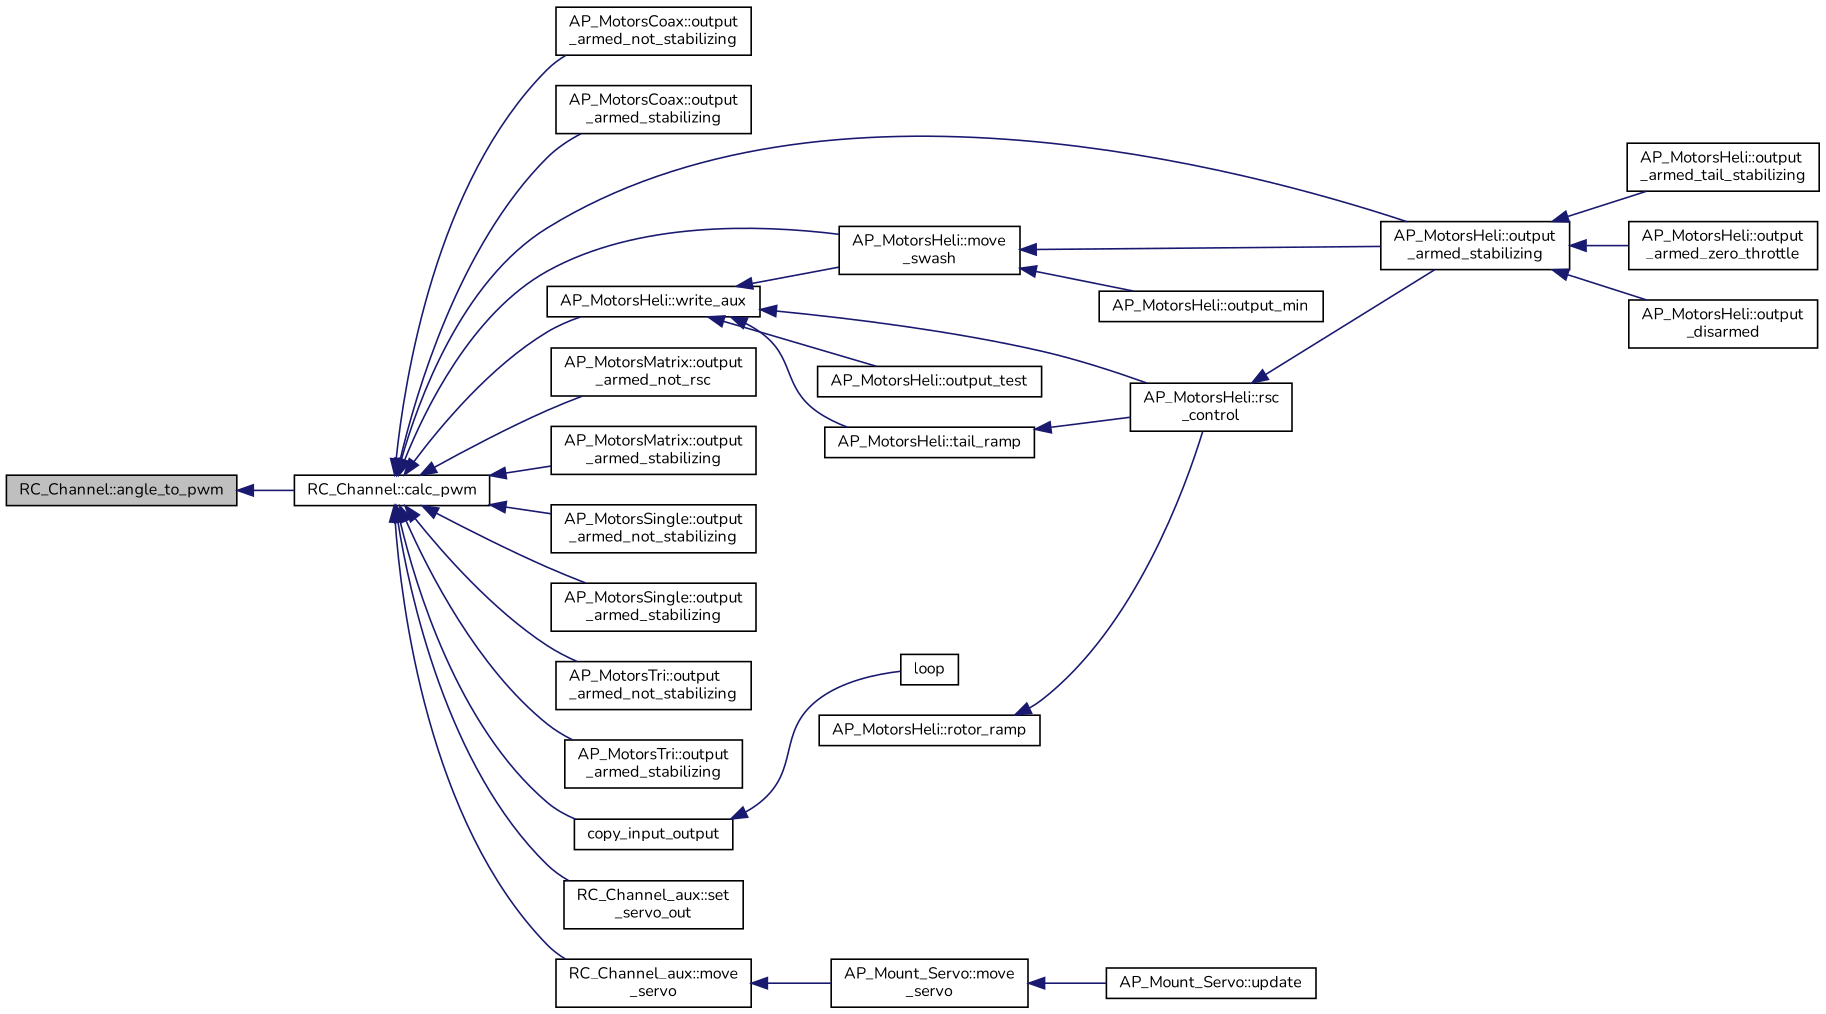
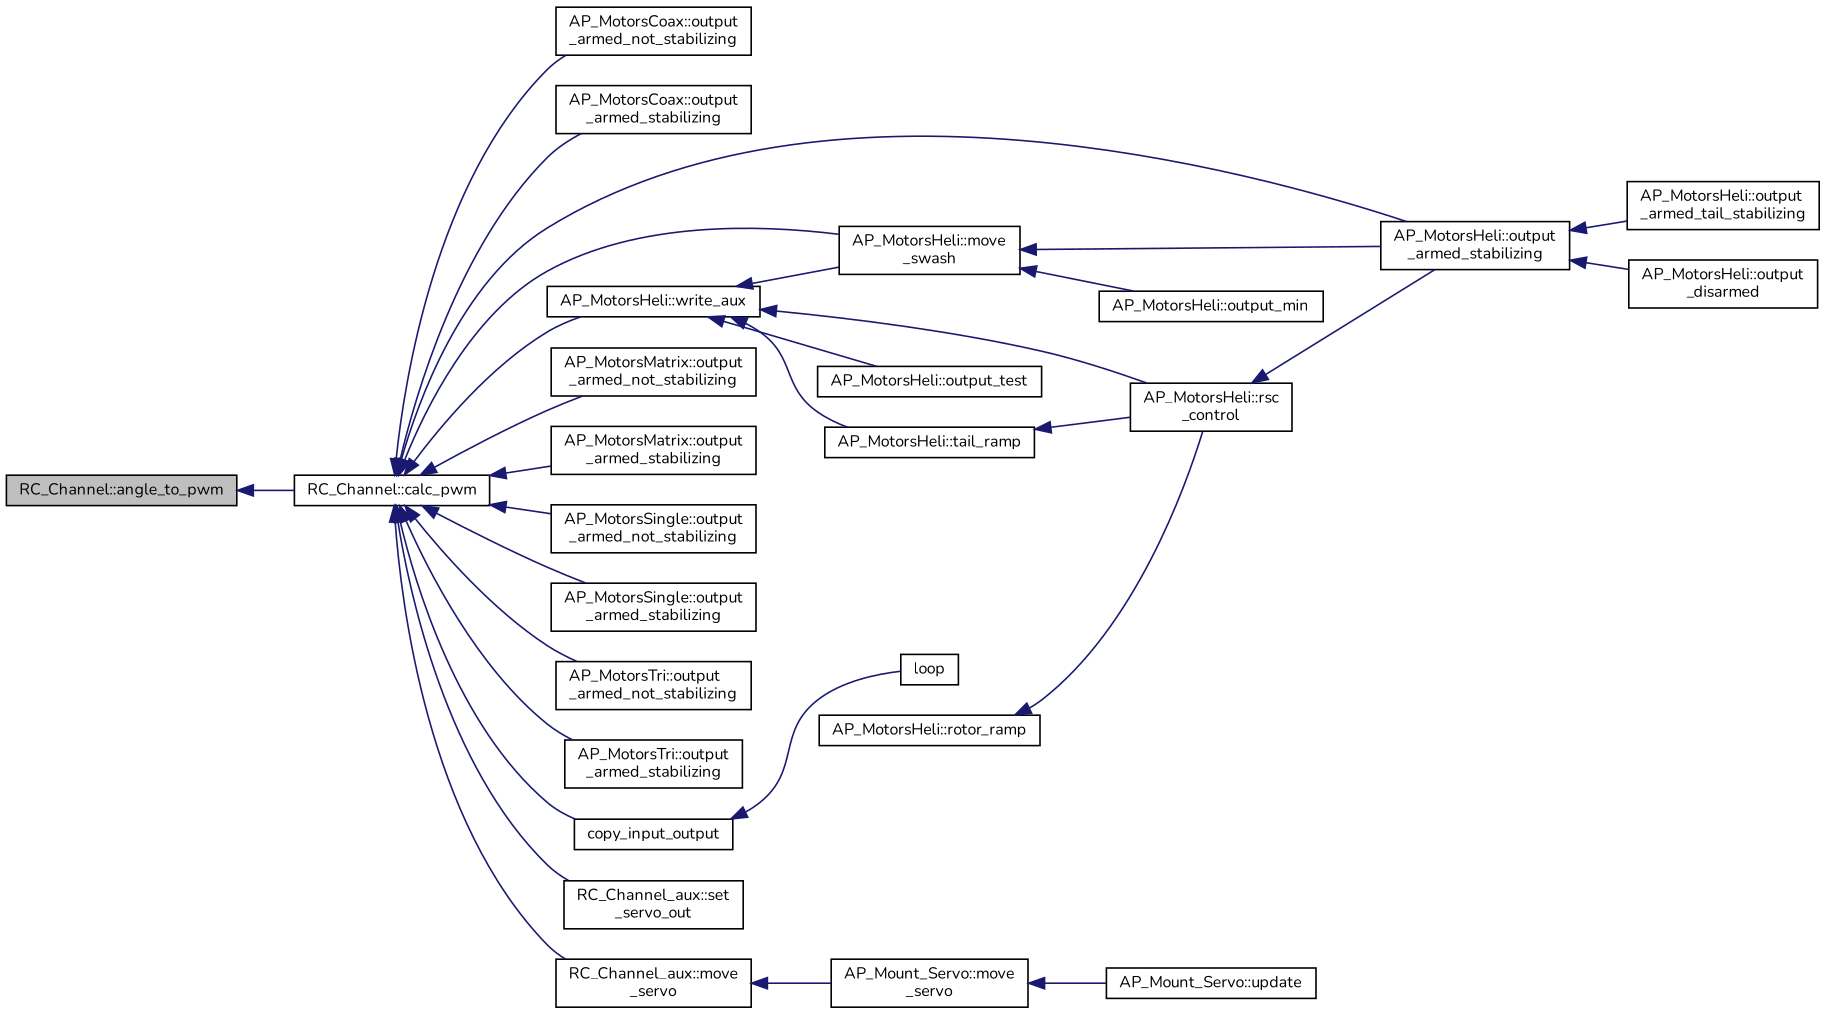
node "AP_MotorsHeli::output _armed_zero_throttle": removed
node "AP_MotorsMatrix::output _armed_not_rsc": label "AP_MotorsMatrix::output _armed_not_rsc" -> "AP_MotorsMatrix::output _armed_not_stabilizing"
